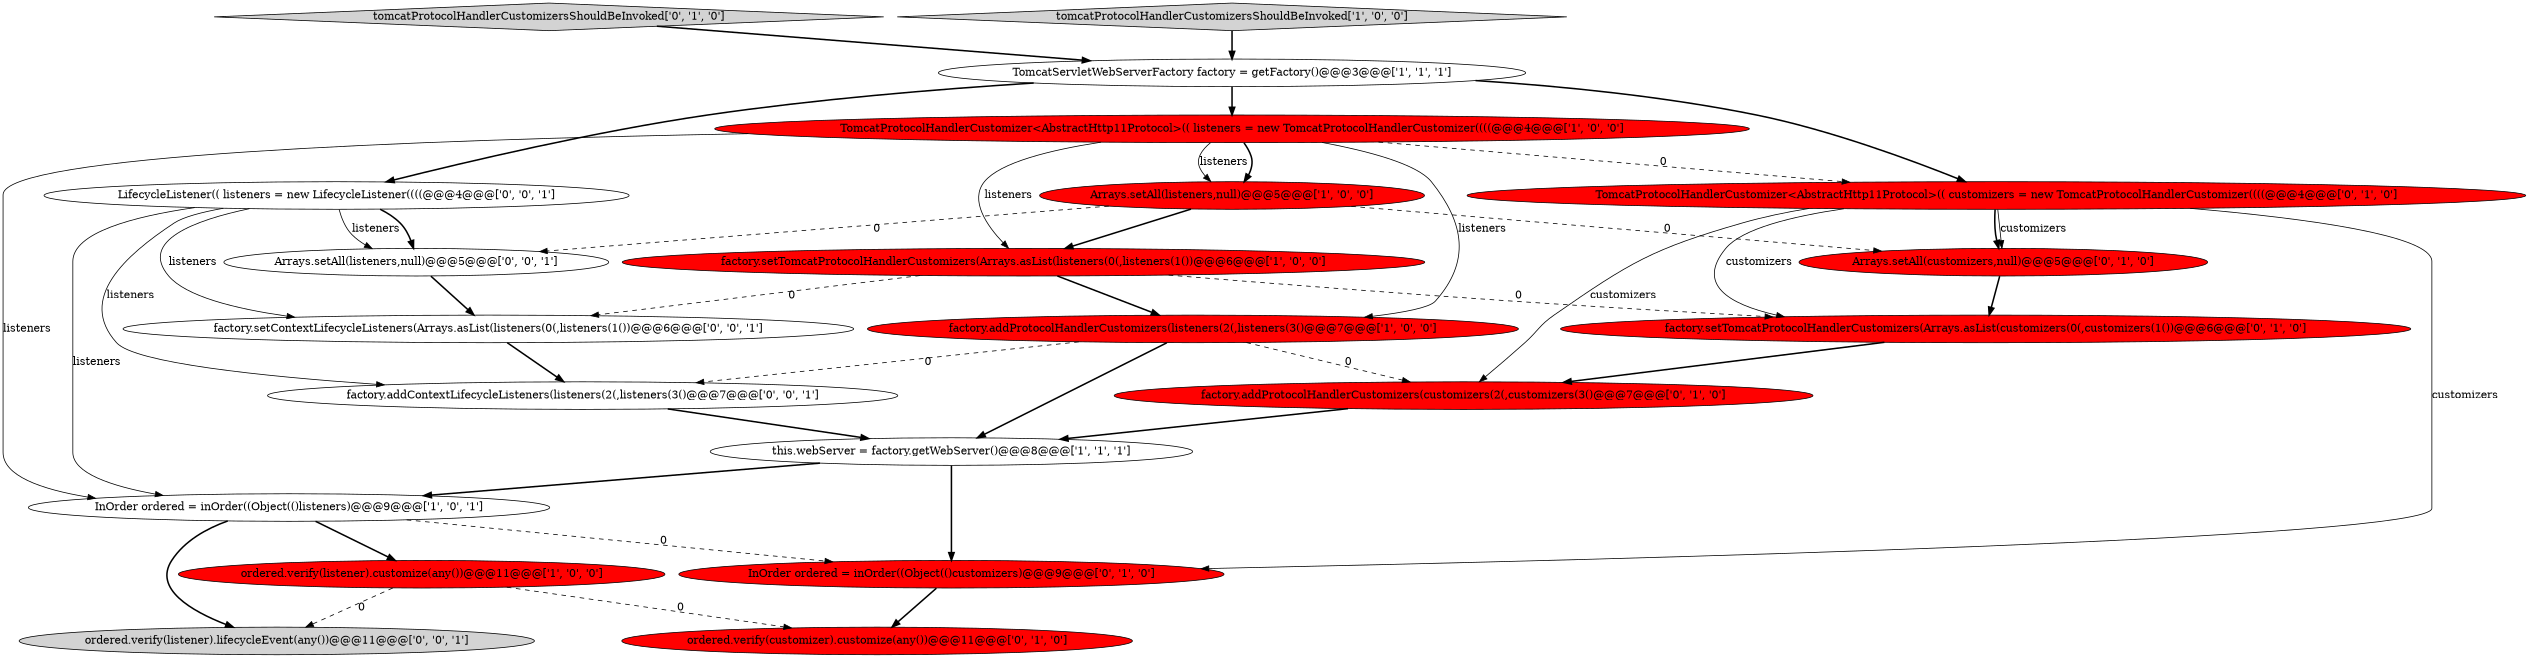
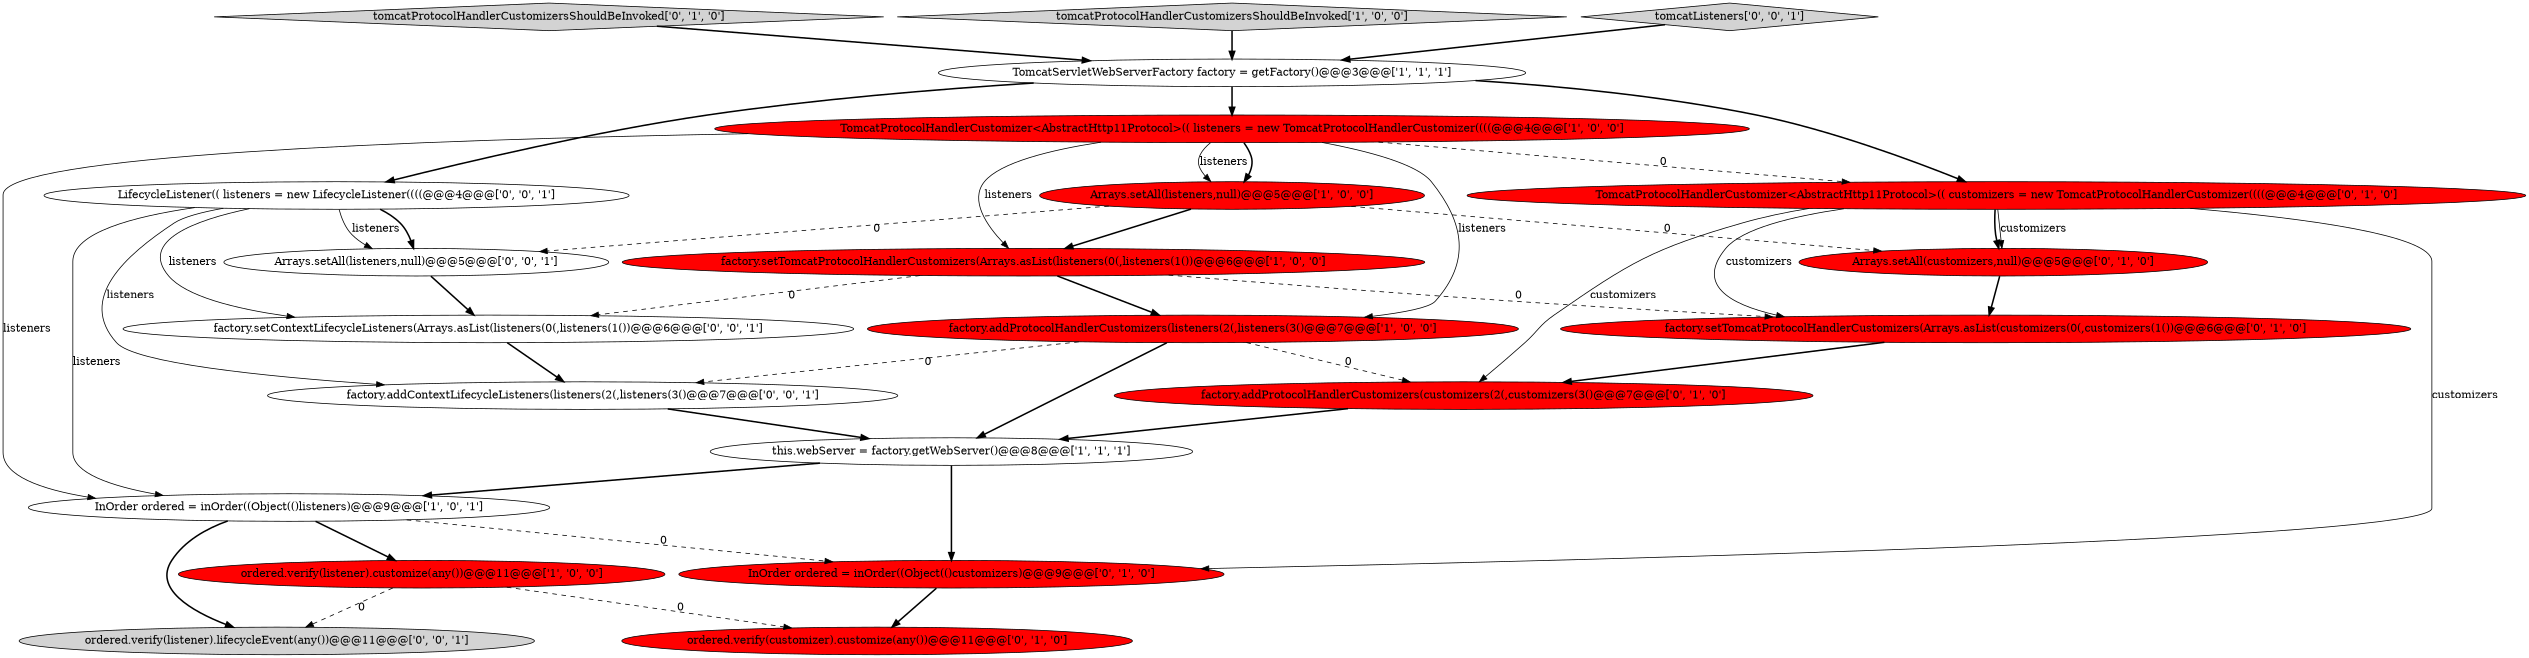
node "tomcatListeners['0', '0', '1']": added
